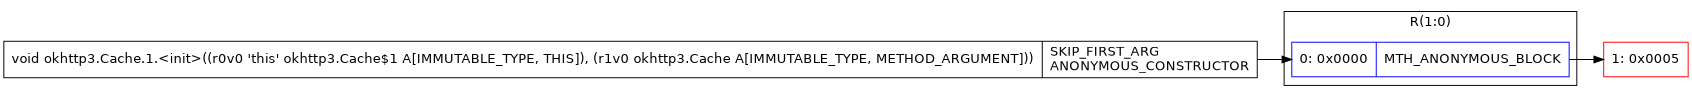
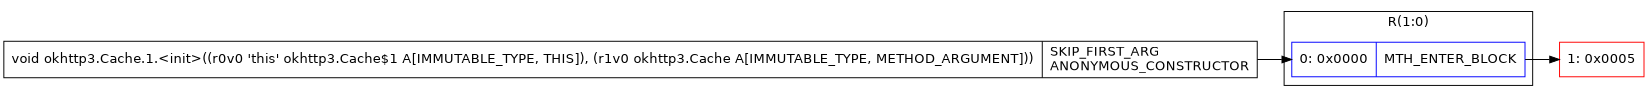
node "0: 0x0000": text "MTH_ANONYMOUS_BLOCK" -> "MTH_ENTER_BLOCK"
